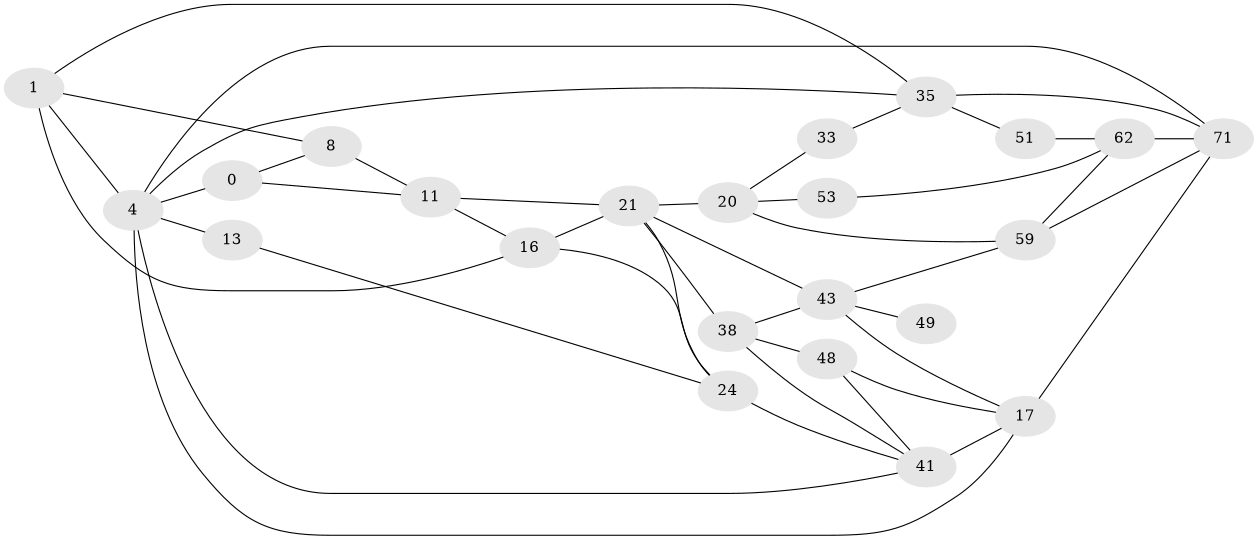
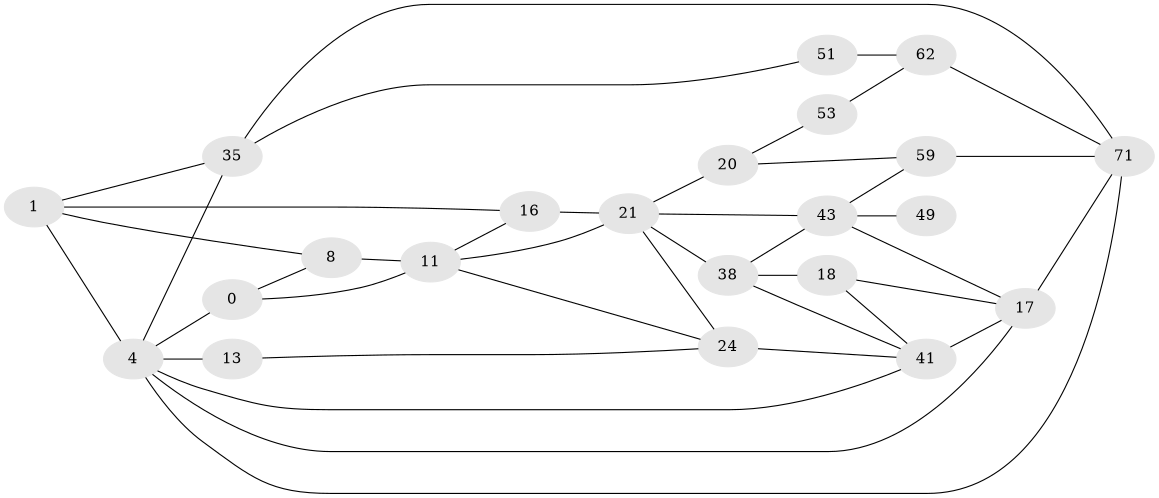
node "33": removed
edge "62" -- "59": removed
edge "16" -- "24": now "11" -- "24"
node "48": label "48" -> "18"
